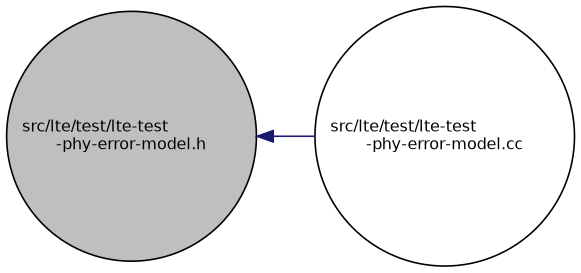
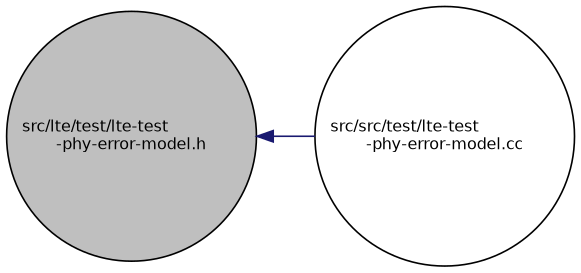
node "src/lte/test/lte-test -phy-error-model.cc": label "src/lte/test/lte-test -phy-error-model.cc" -> "src/src/test/lte-test -phy-error-model.cc"
